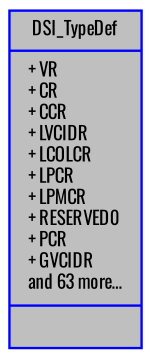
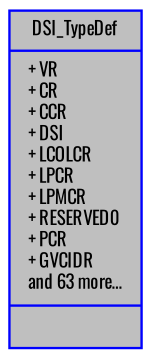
node "DSI_TypeDef": text "+ LVCIDR" -> "+ DSI"
